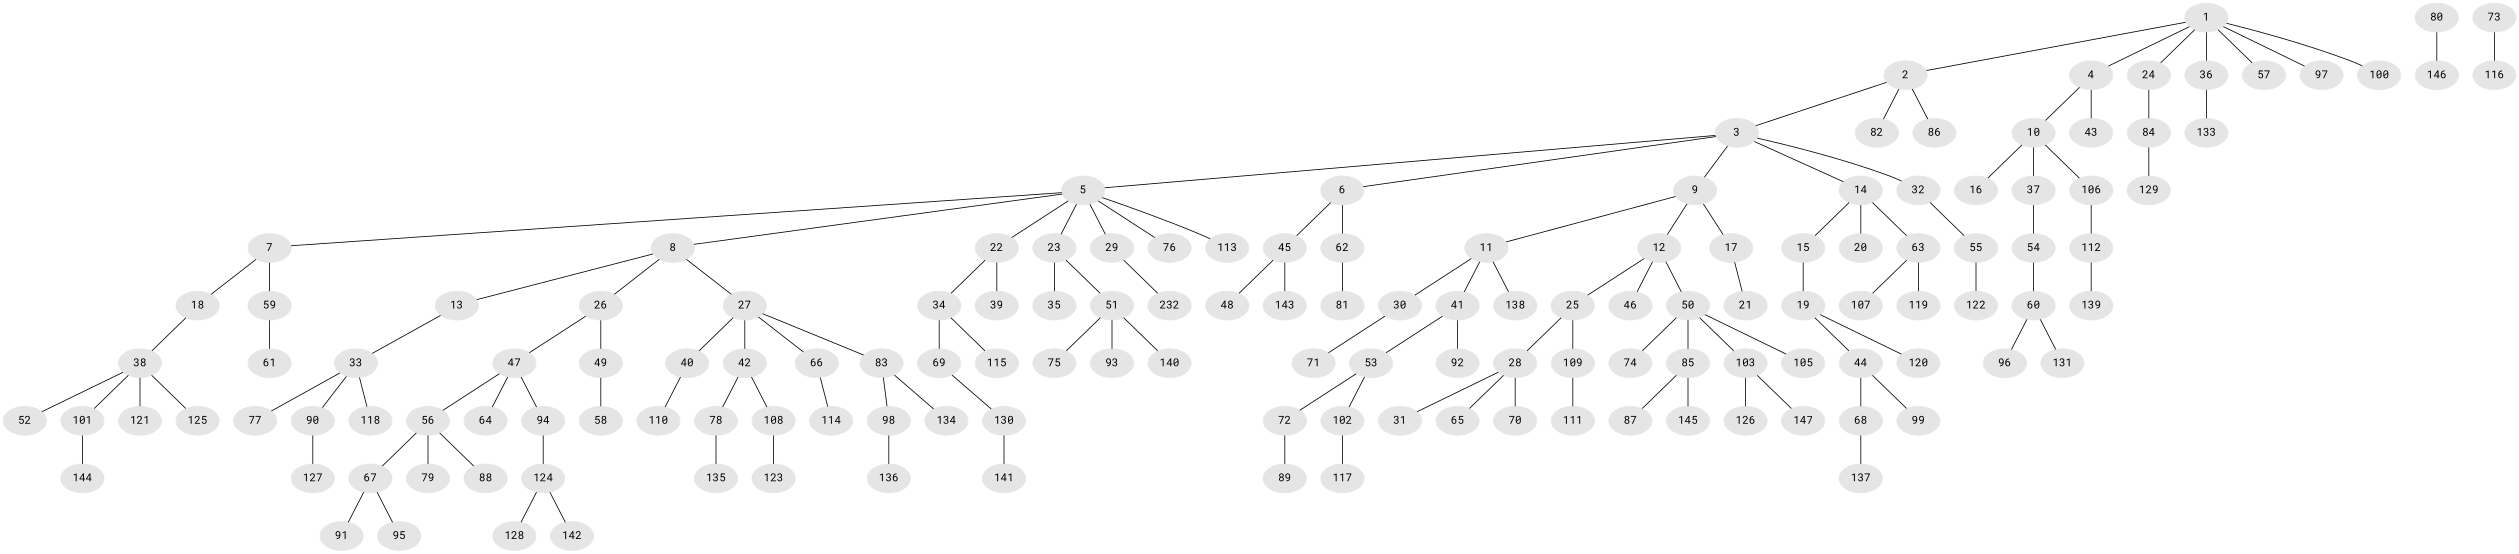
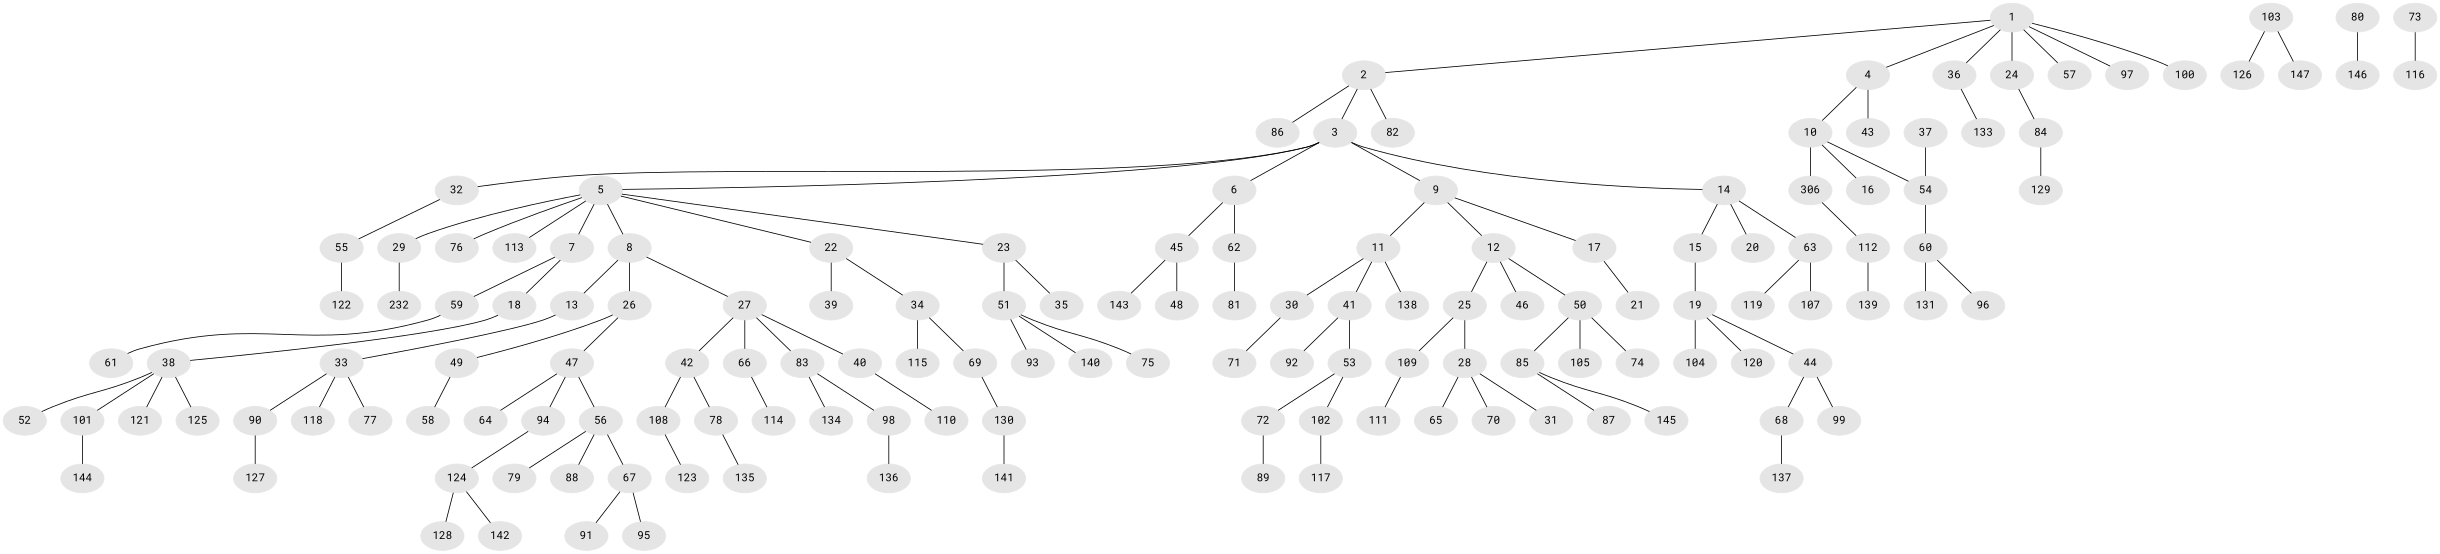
edge "10" -- "37": now "10" -- "54"
node "106": label "106" -> "306"
edge "50" -- "103": removed
node "104": added
